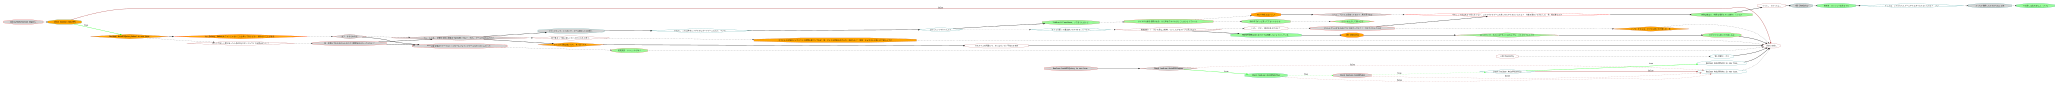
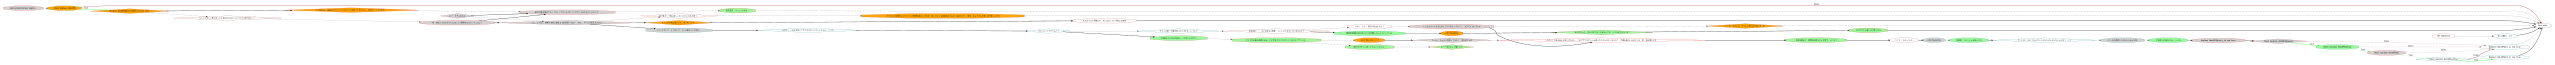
edge "ねぇQuincy、Amirの大ファンじゃないことは知ってるけどさ…　頼みたいことがある。" -> "お？　そそられるな": now "ねぇQuincy、Amirの大ファンじゃないことは知ってるけどさ…　頼みたいことがある。" -> "Amirは皆を集めてテーブルトップロールプレイングゲームをやりたいんだって。"
edge "でも貸しは忘れるなよ、いいな" -> "Boolean AmirRPGQuincy is now true.": added
